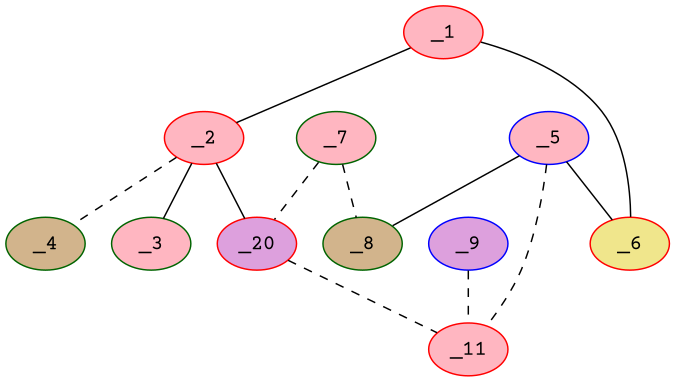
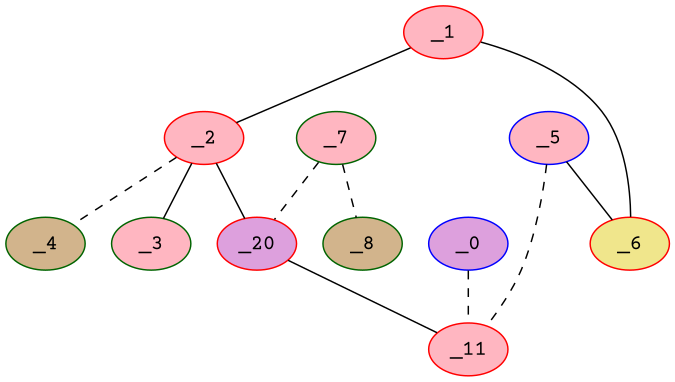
edge "_5" -- "_8": removed
node "_9": label "_9" -> "_0"
edge "_20" -- "_11": style dashed -> solid
